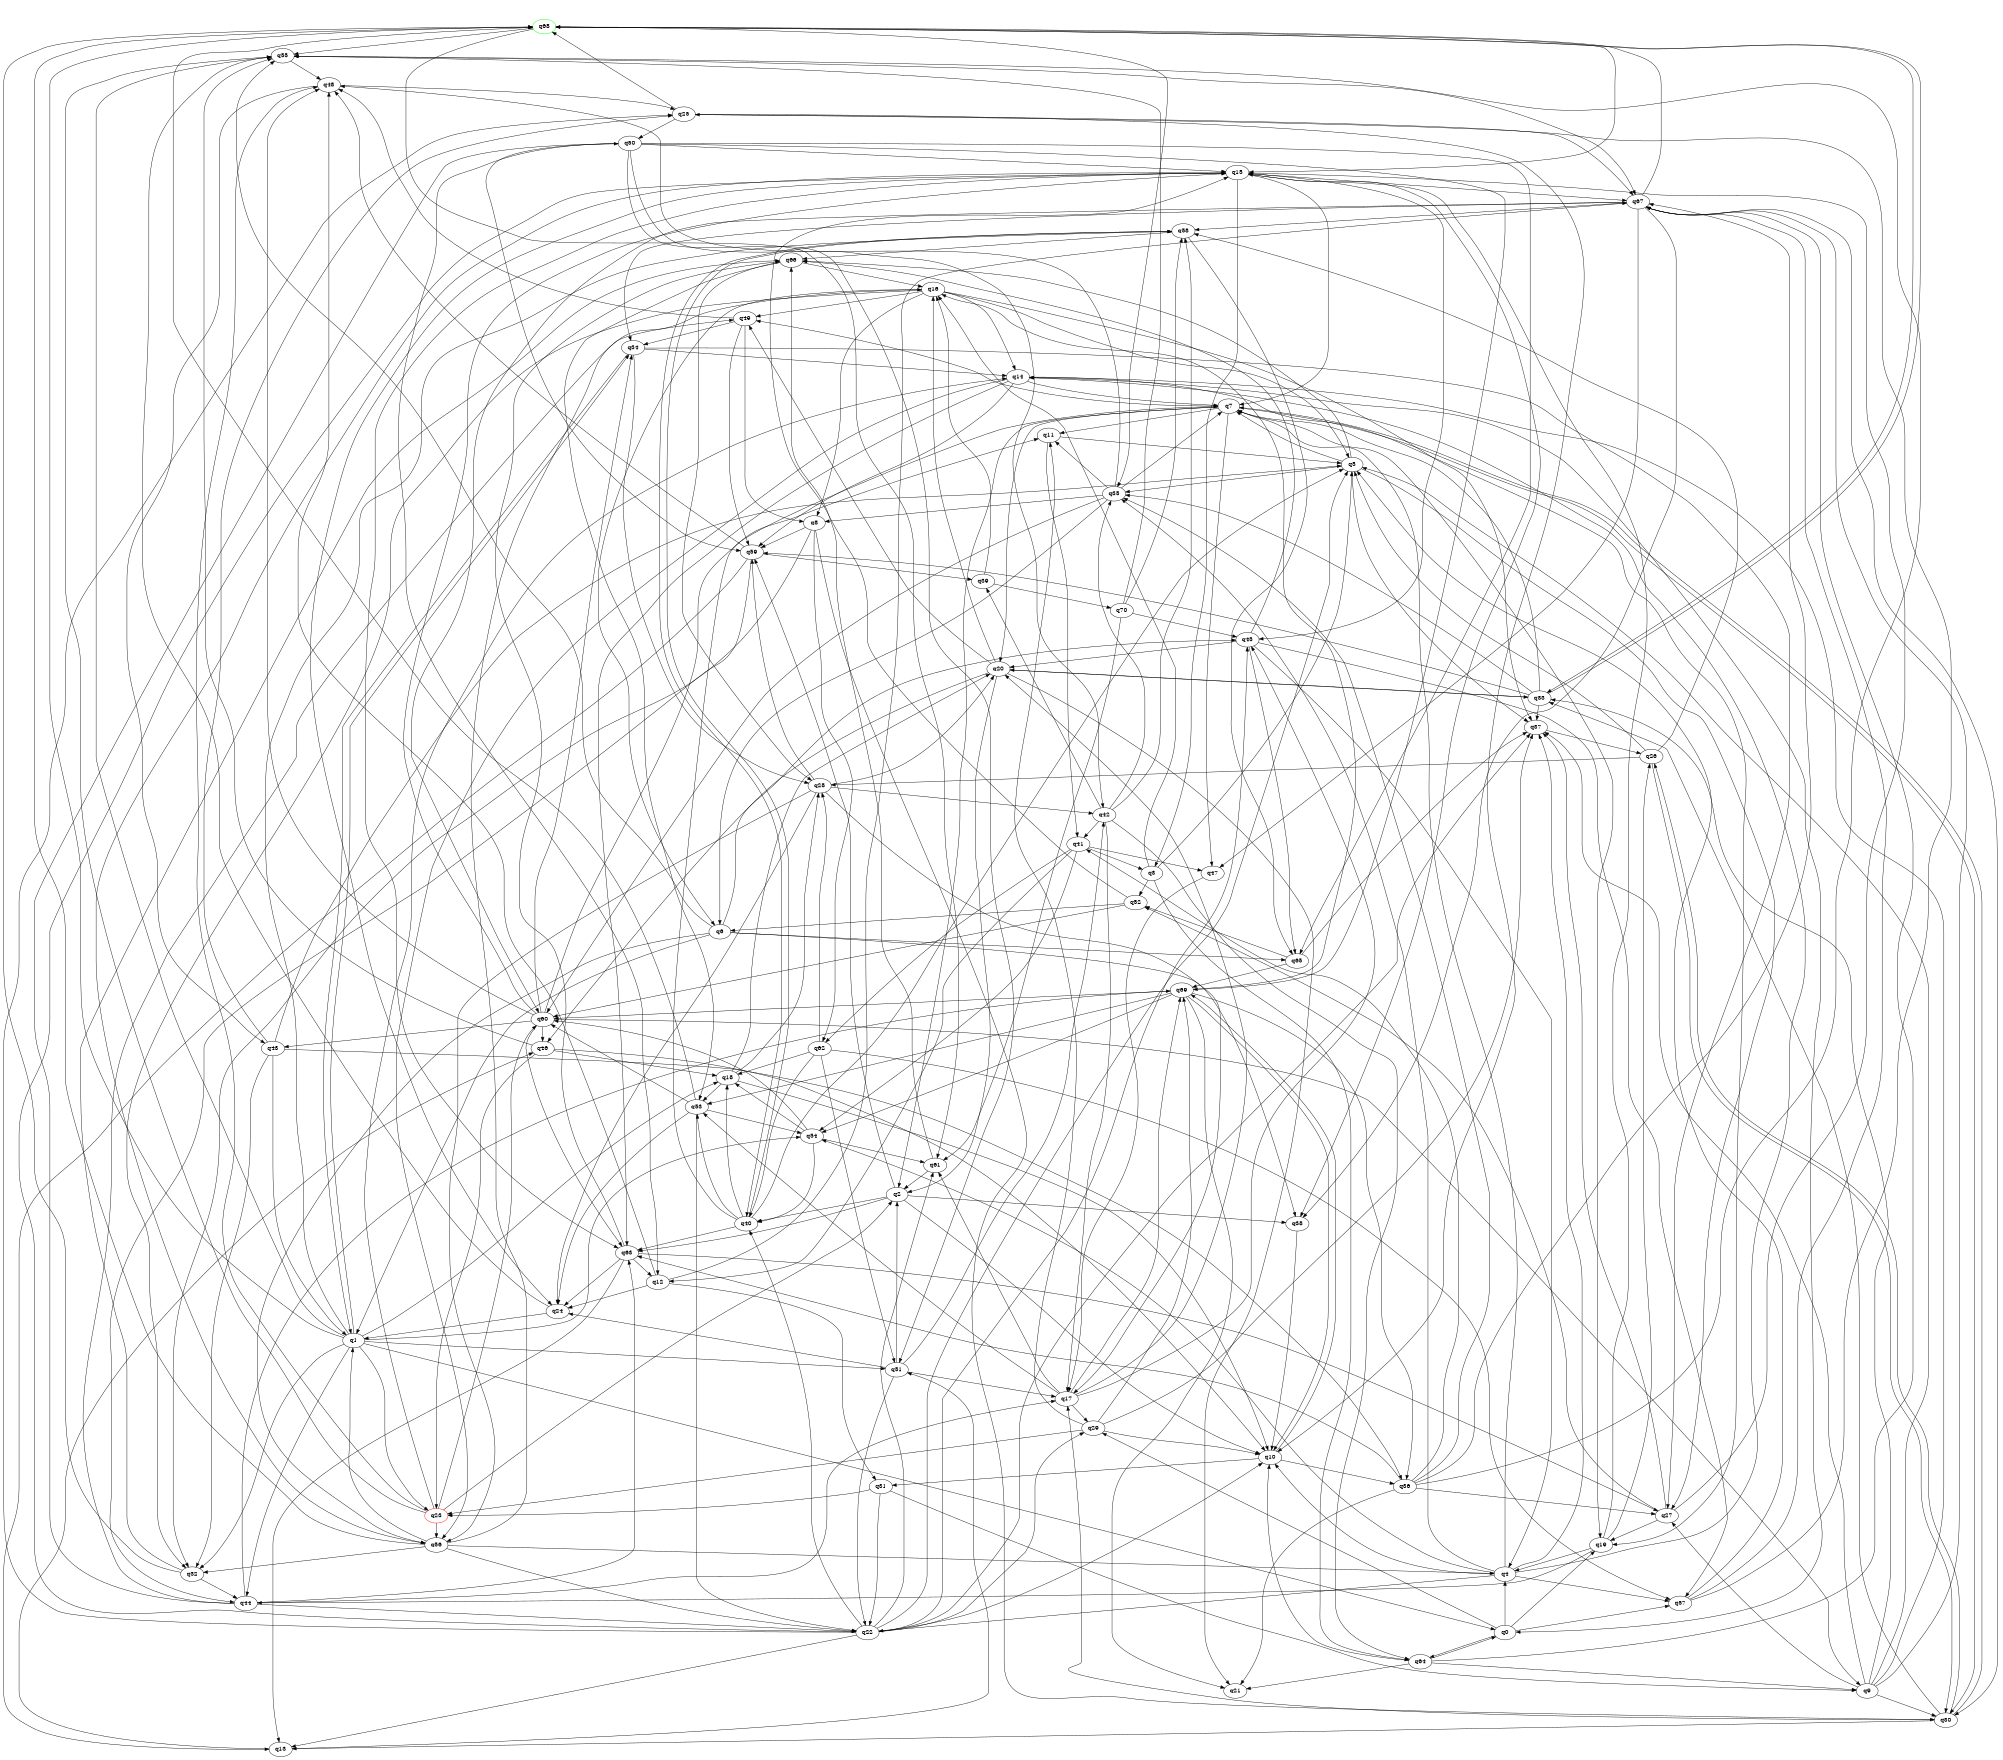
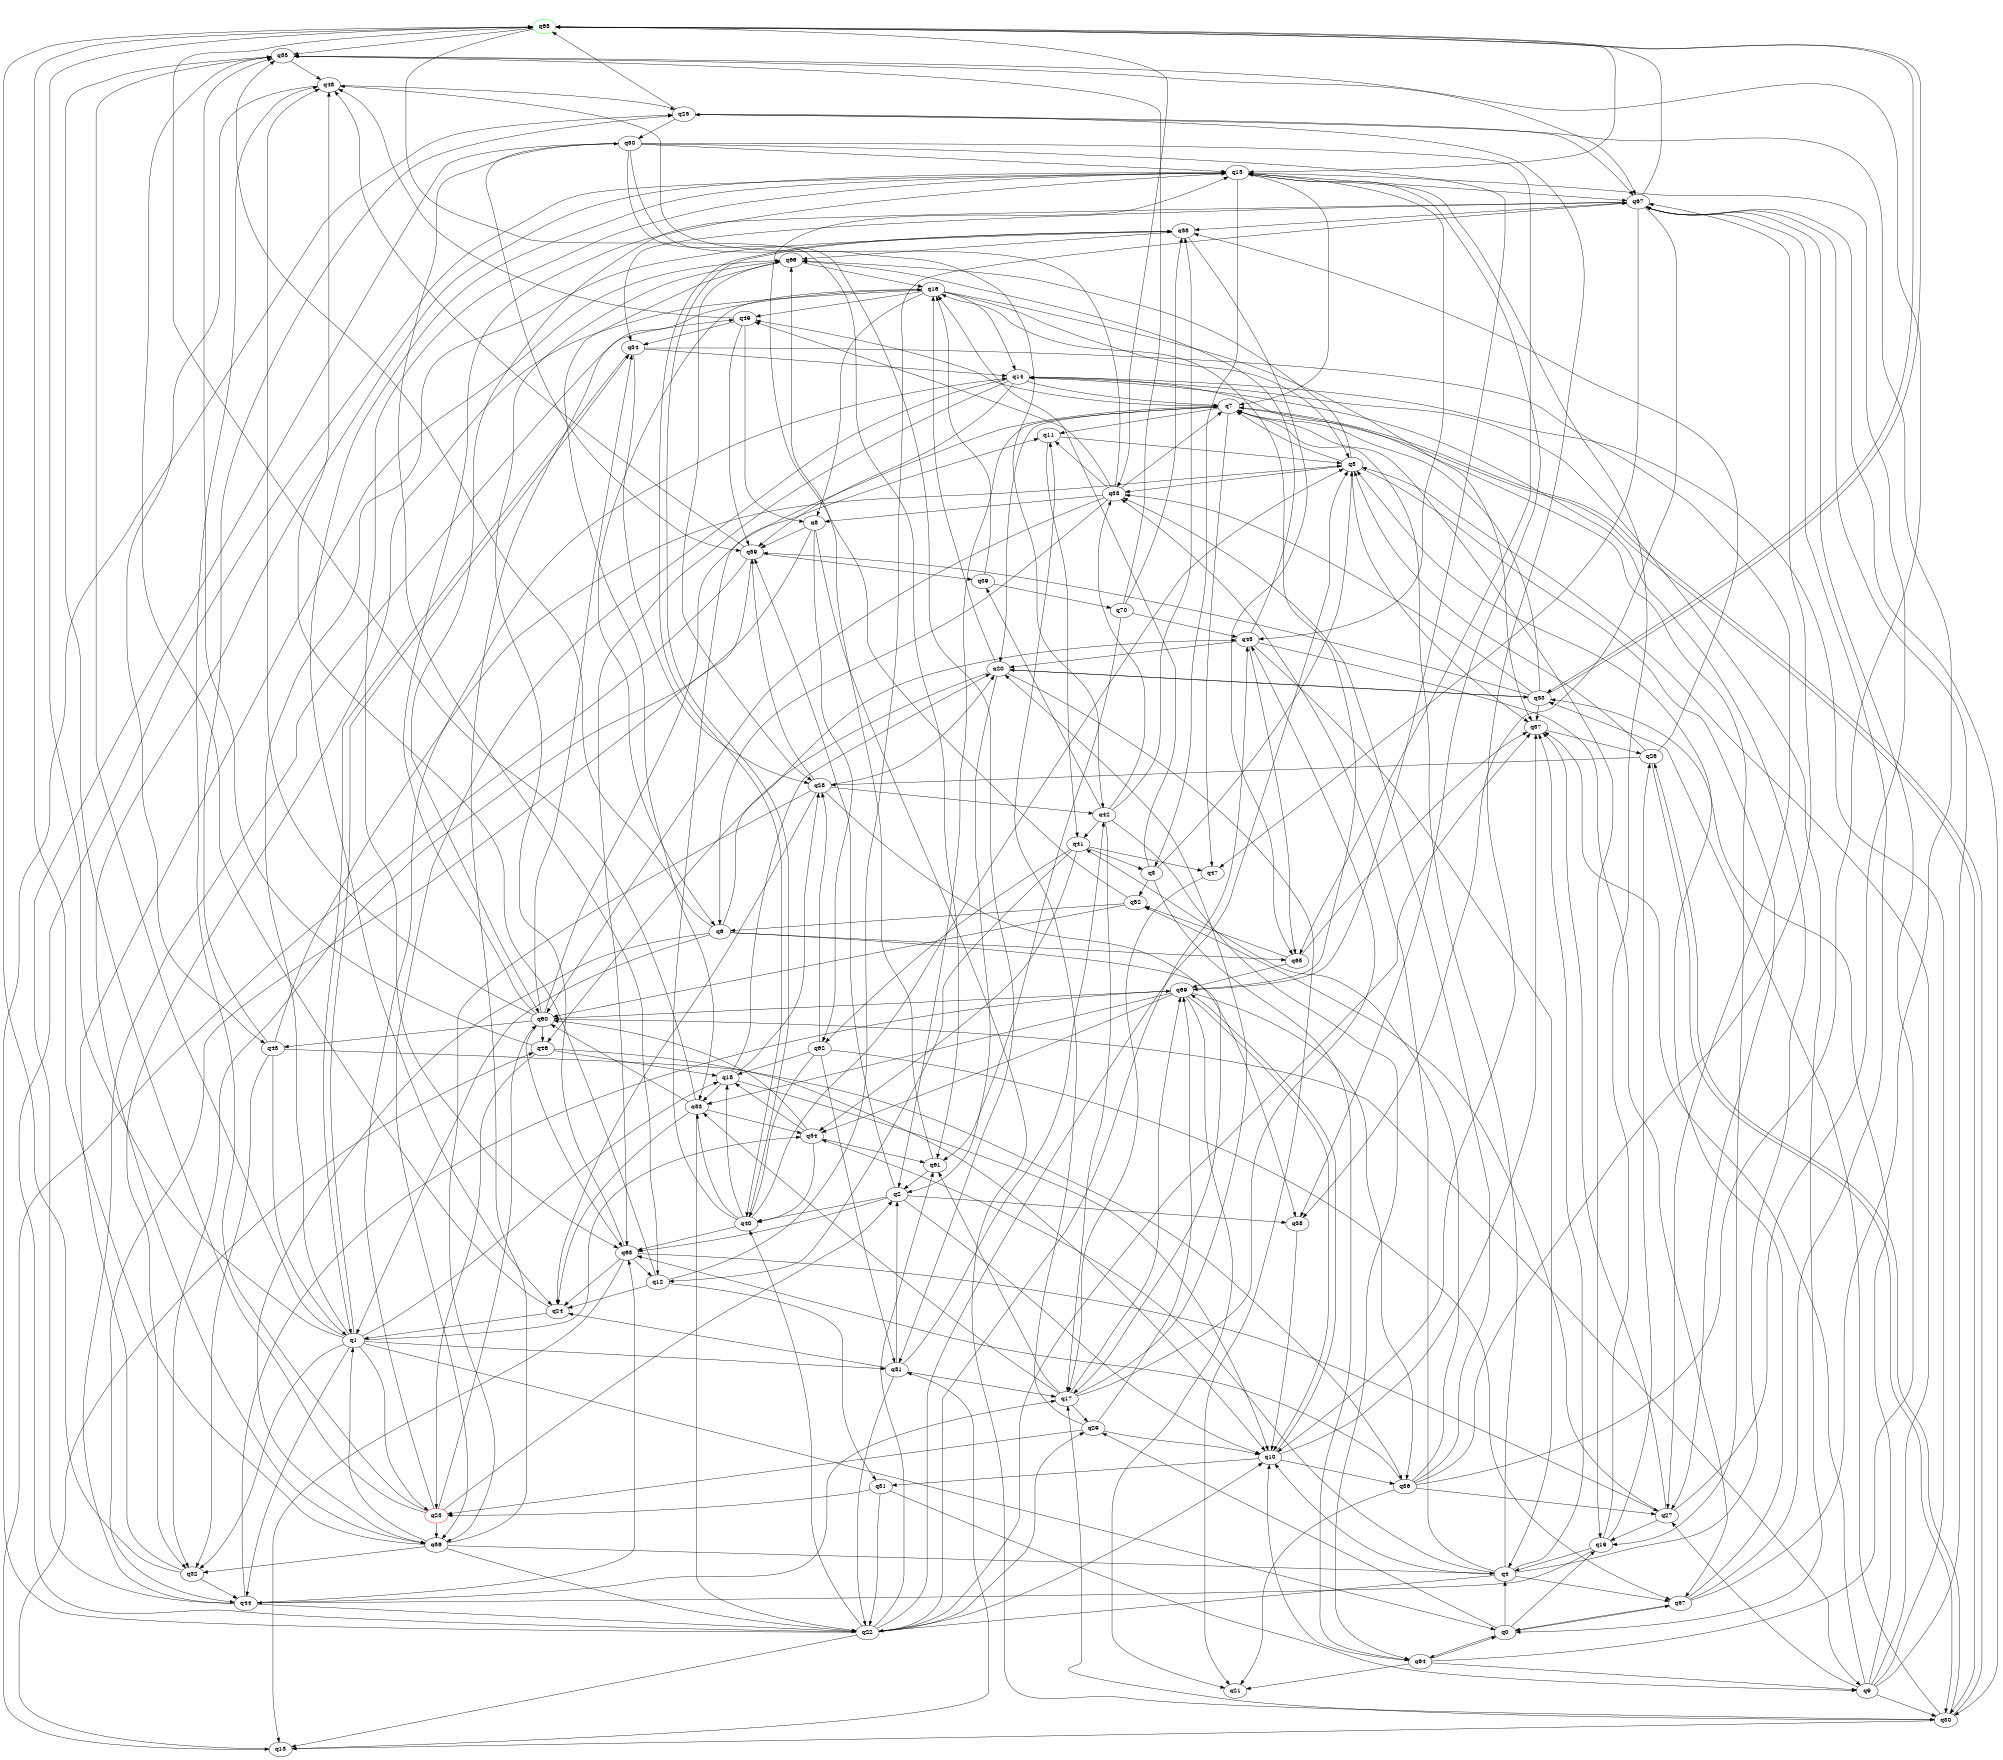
edge "q20" -> "q49": now "q35" -> "q49"
edge "q29" -> "q37": now "q10" -> "q37"
edge "q57" -> "q0": added
